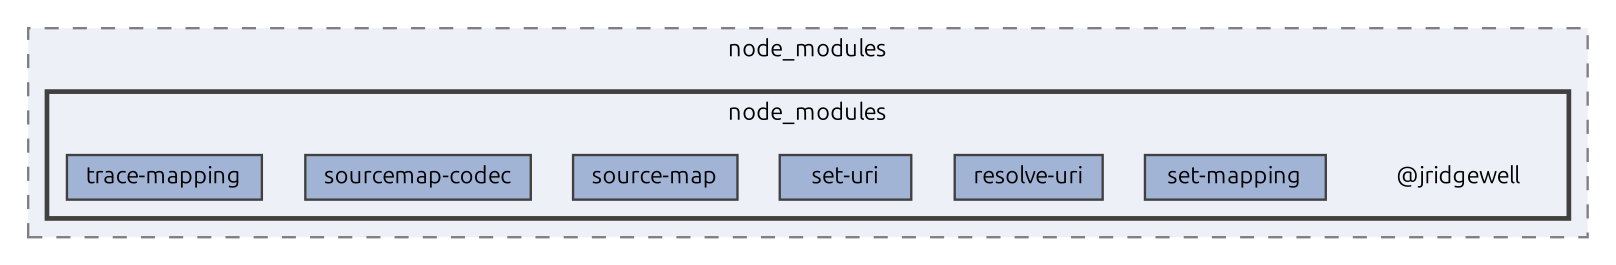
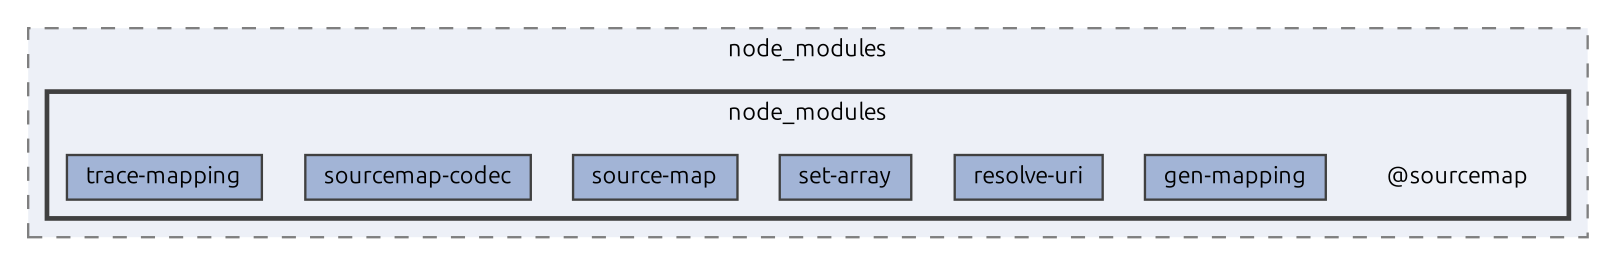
node "set-uri": label "set-uri" -> "set-array"
node "set-mapping": label "set-mapping" -> "gen-mapping"
node "@jridgewell": label "@jridgewell" -> "@sourcemap"
